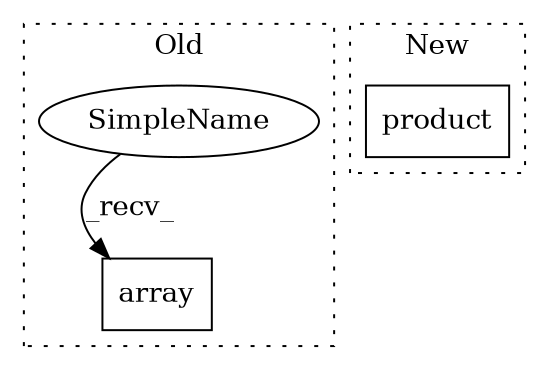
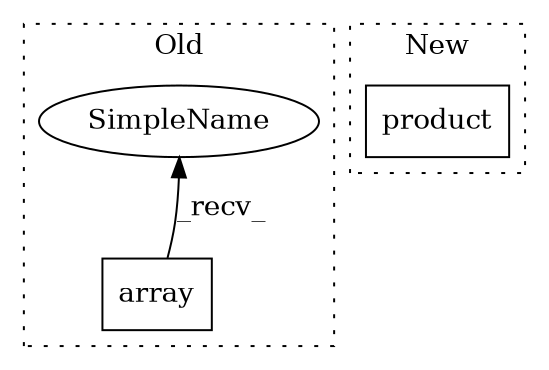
edge "SimpleName" -> "array": reversed
